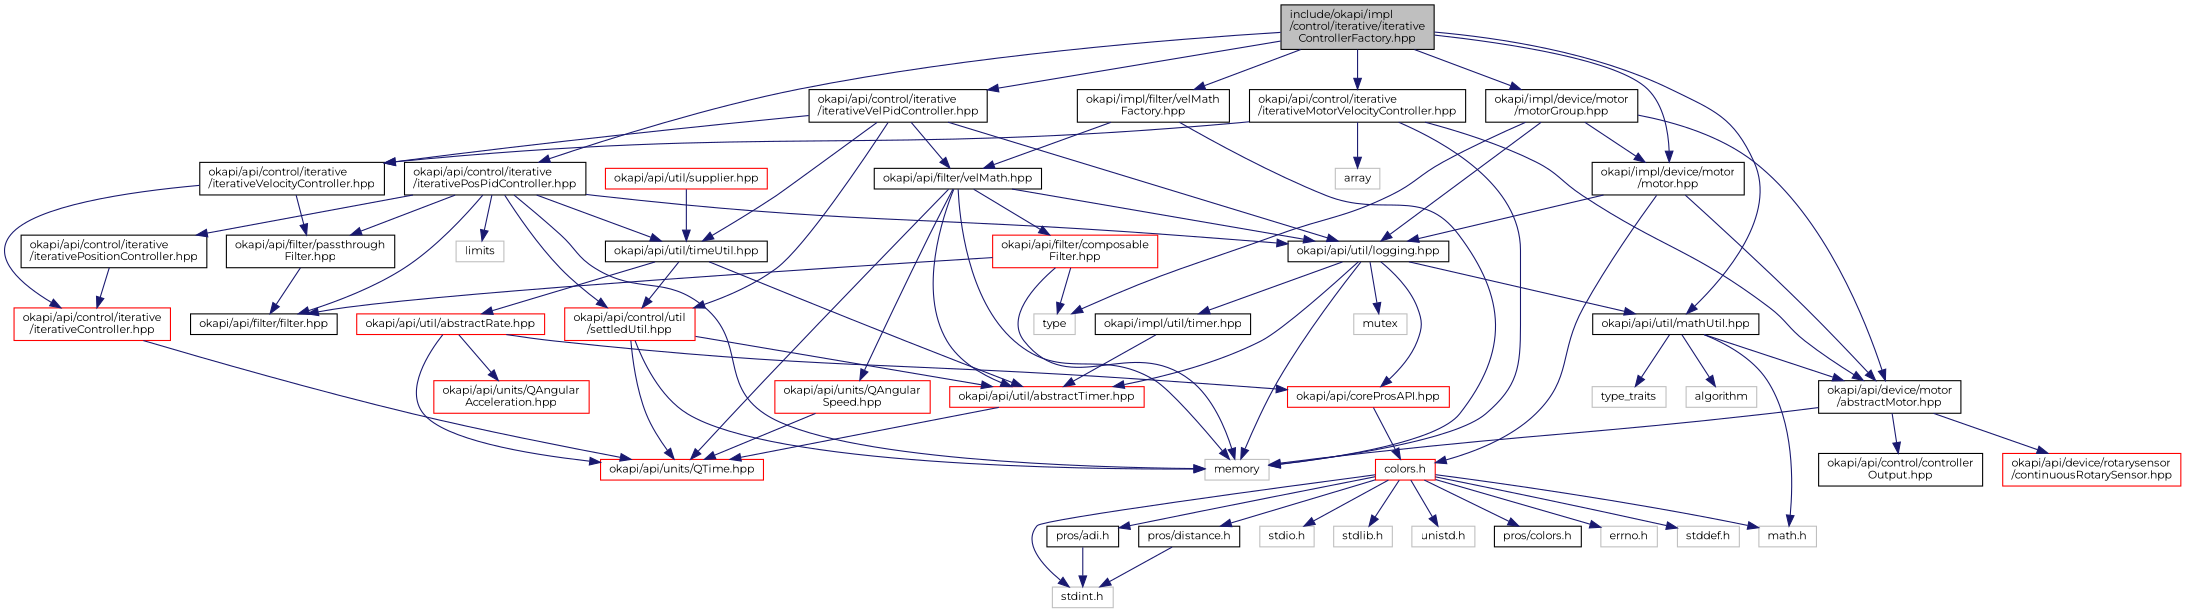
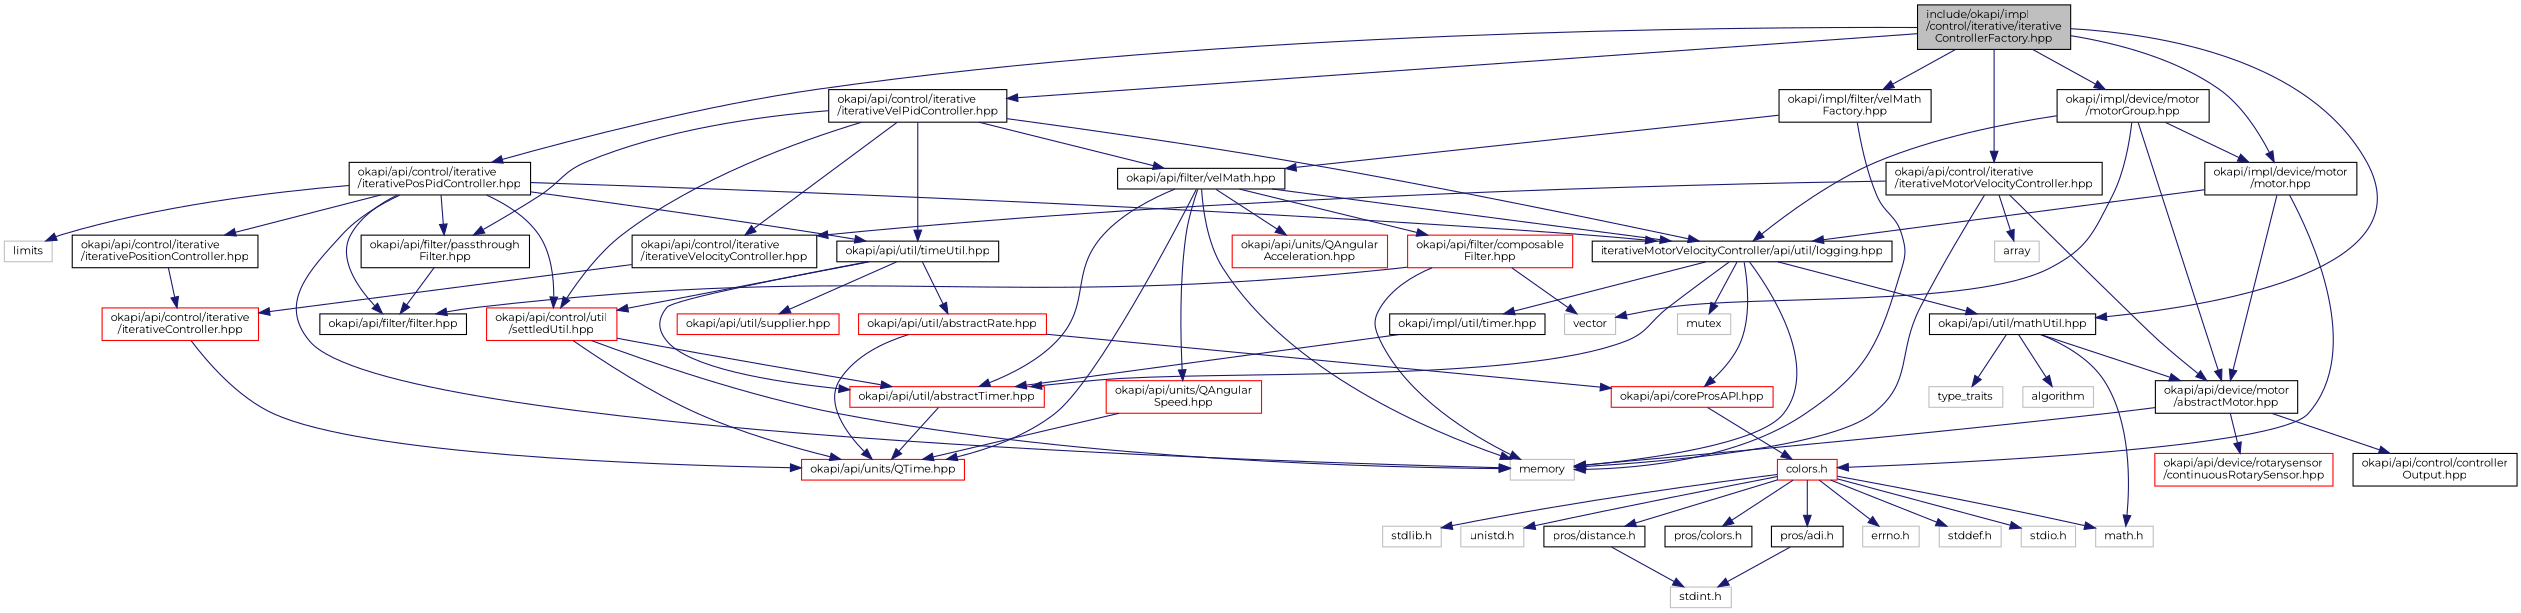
edge "okapi/api/control/iterative /iterativeVelocityController.hpp" -> "okapi/api/filter/passthrough Filter.hpp": now "okapi/api/control/iterative /iterativeVelPidController.hpp" -> "okapi/api/filter/passthrough Filter.hpp"
edge "okapi/api/util/supplier.hpp" -> "okapi/api/util/timeUtil.hpp": reversed
node "okapi/api/util/logging.hpp": label "okapi/api/util/logging.hpp" -> "iterativeMotorVelocityController/api/util/logging.hpp"
node "type": label "type" -> "vector"
edge "okapi/api/util/abstractRate.hpp" -> "okapi/api/units/QAngular Acceleration.hpp": now "okapi/api/filter/velMath.hpp" -> "okapi/api/units/QAngular Acceleration.hpp"
edge "colors.h" -> "stdint.h": removed
